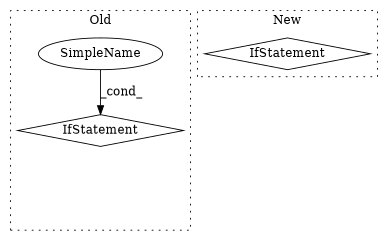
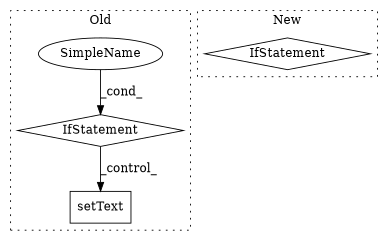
node "setText": added
